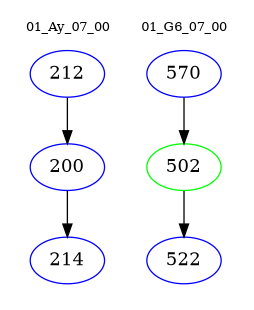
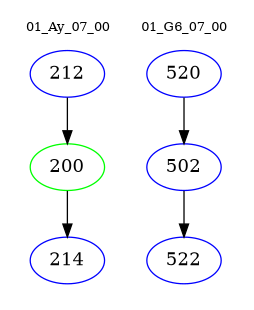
node "570": label "570" -> "520"
node "200": color blue -> green
node "502": color green -> blue
